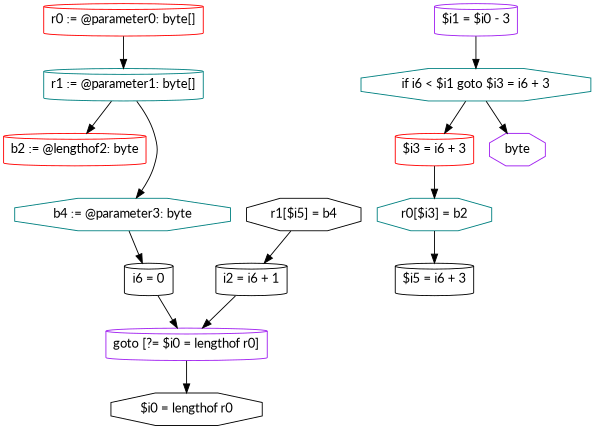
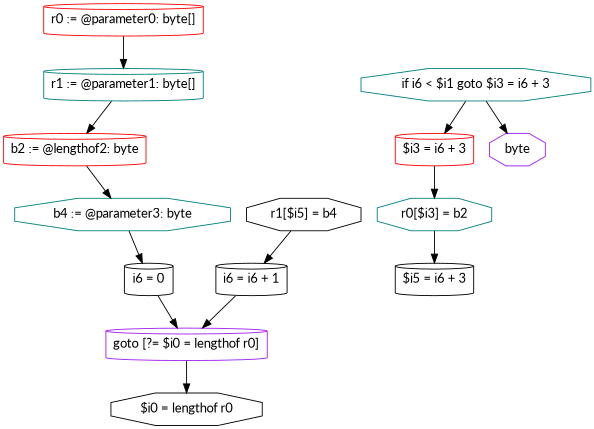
node "$i1 = $i0 - 3": removed
edge "r1 := @parameter1: byte[]" -> "b4 := @parameter3: byte": now "b2 := @lengthof2: byte" -> "b4 := @parameter3: byte"
node "i2 = i6 + 1": label "i2 = i6 + 1" -> "i6 = i6 + 1"
